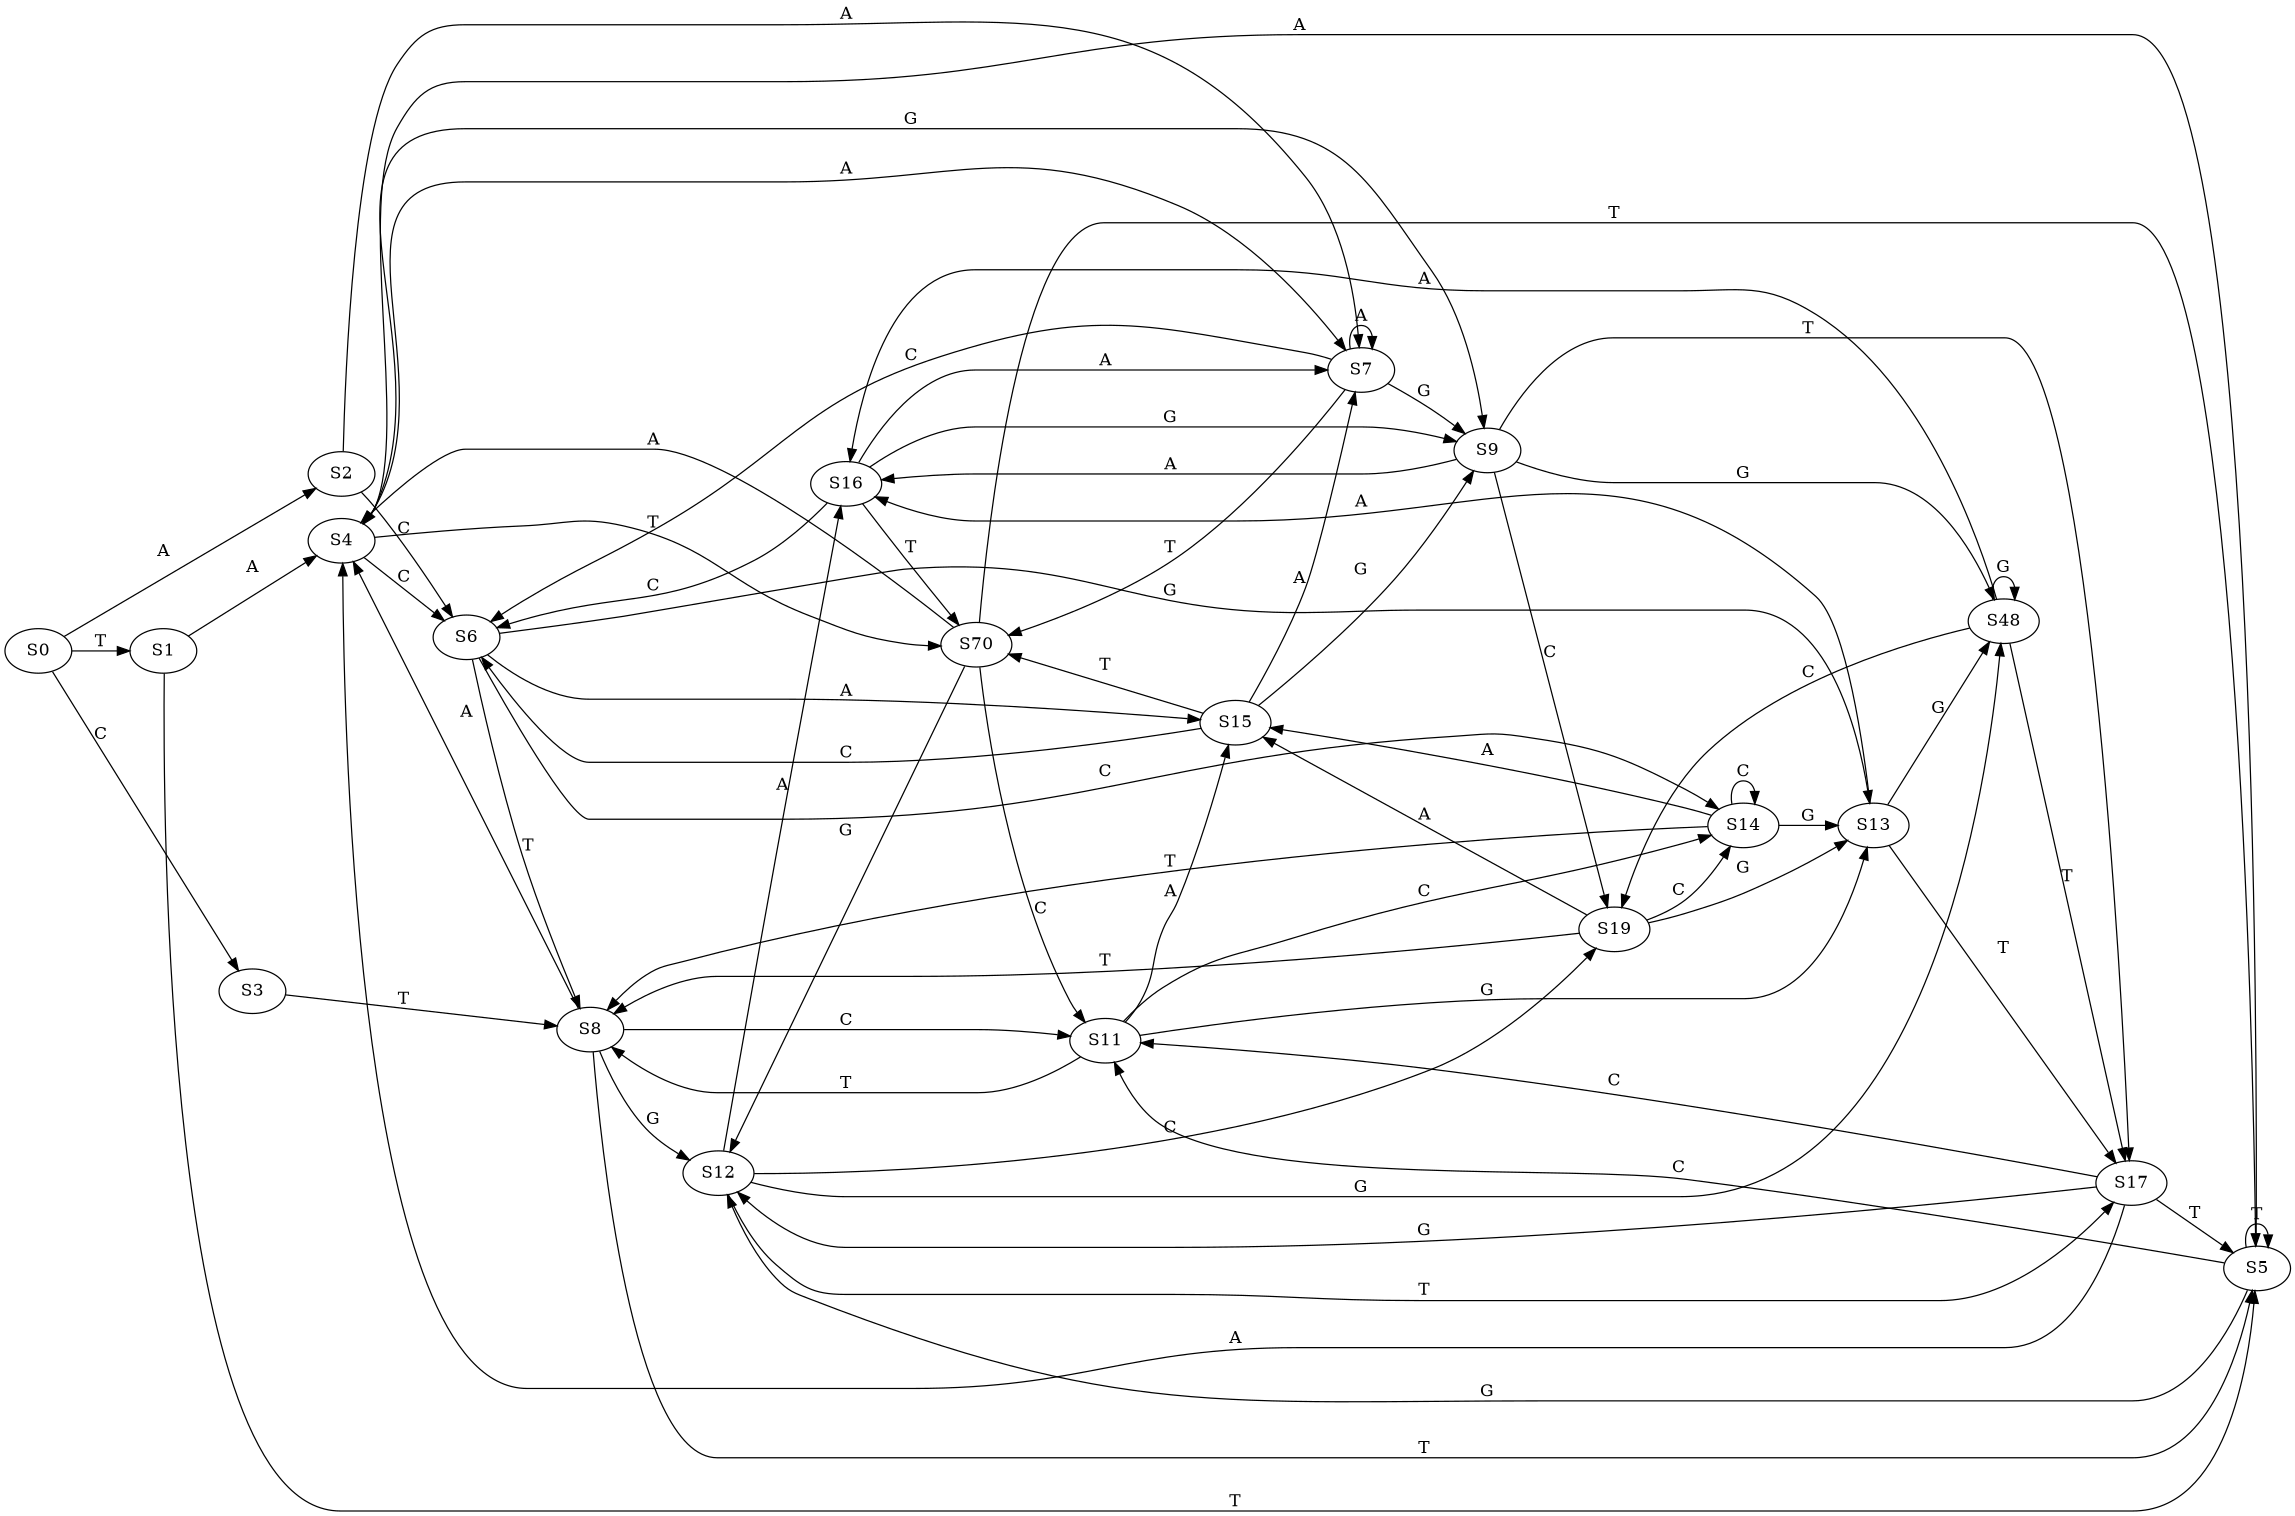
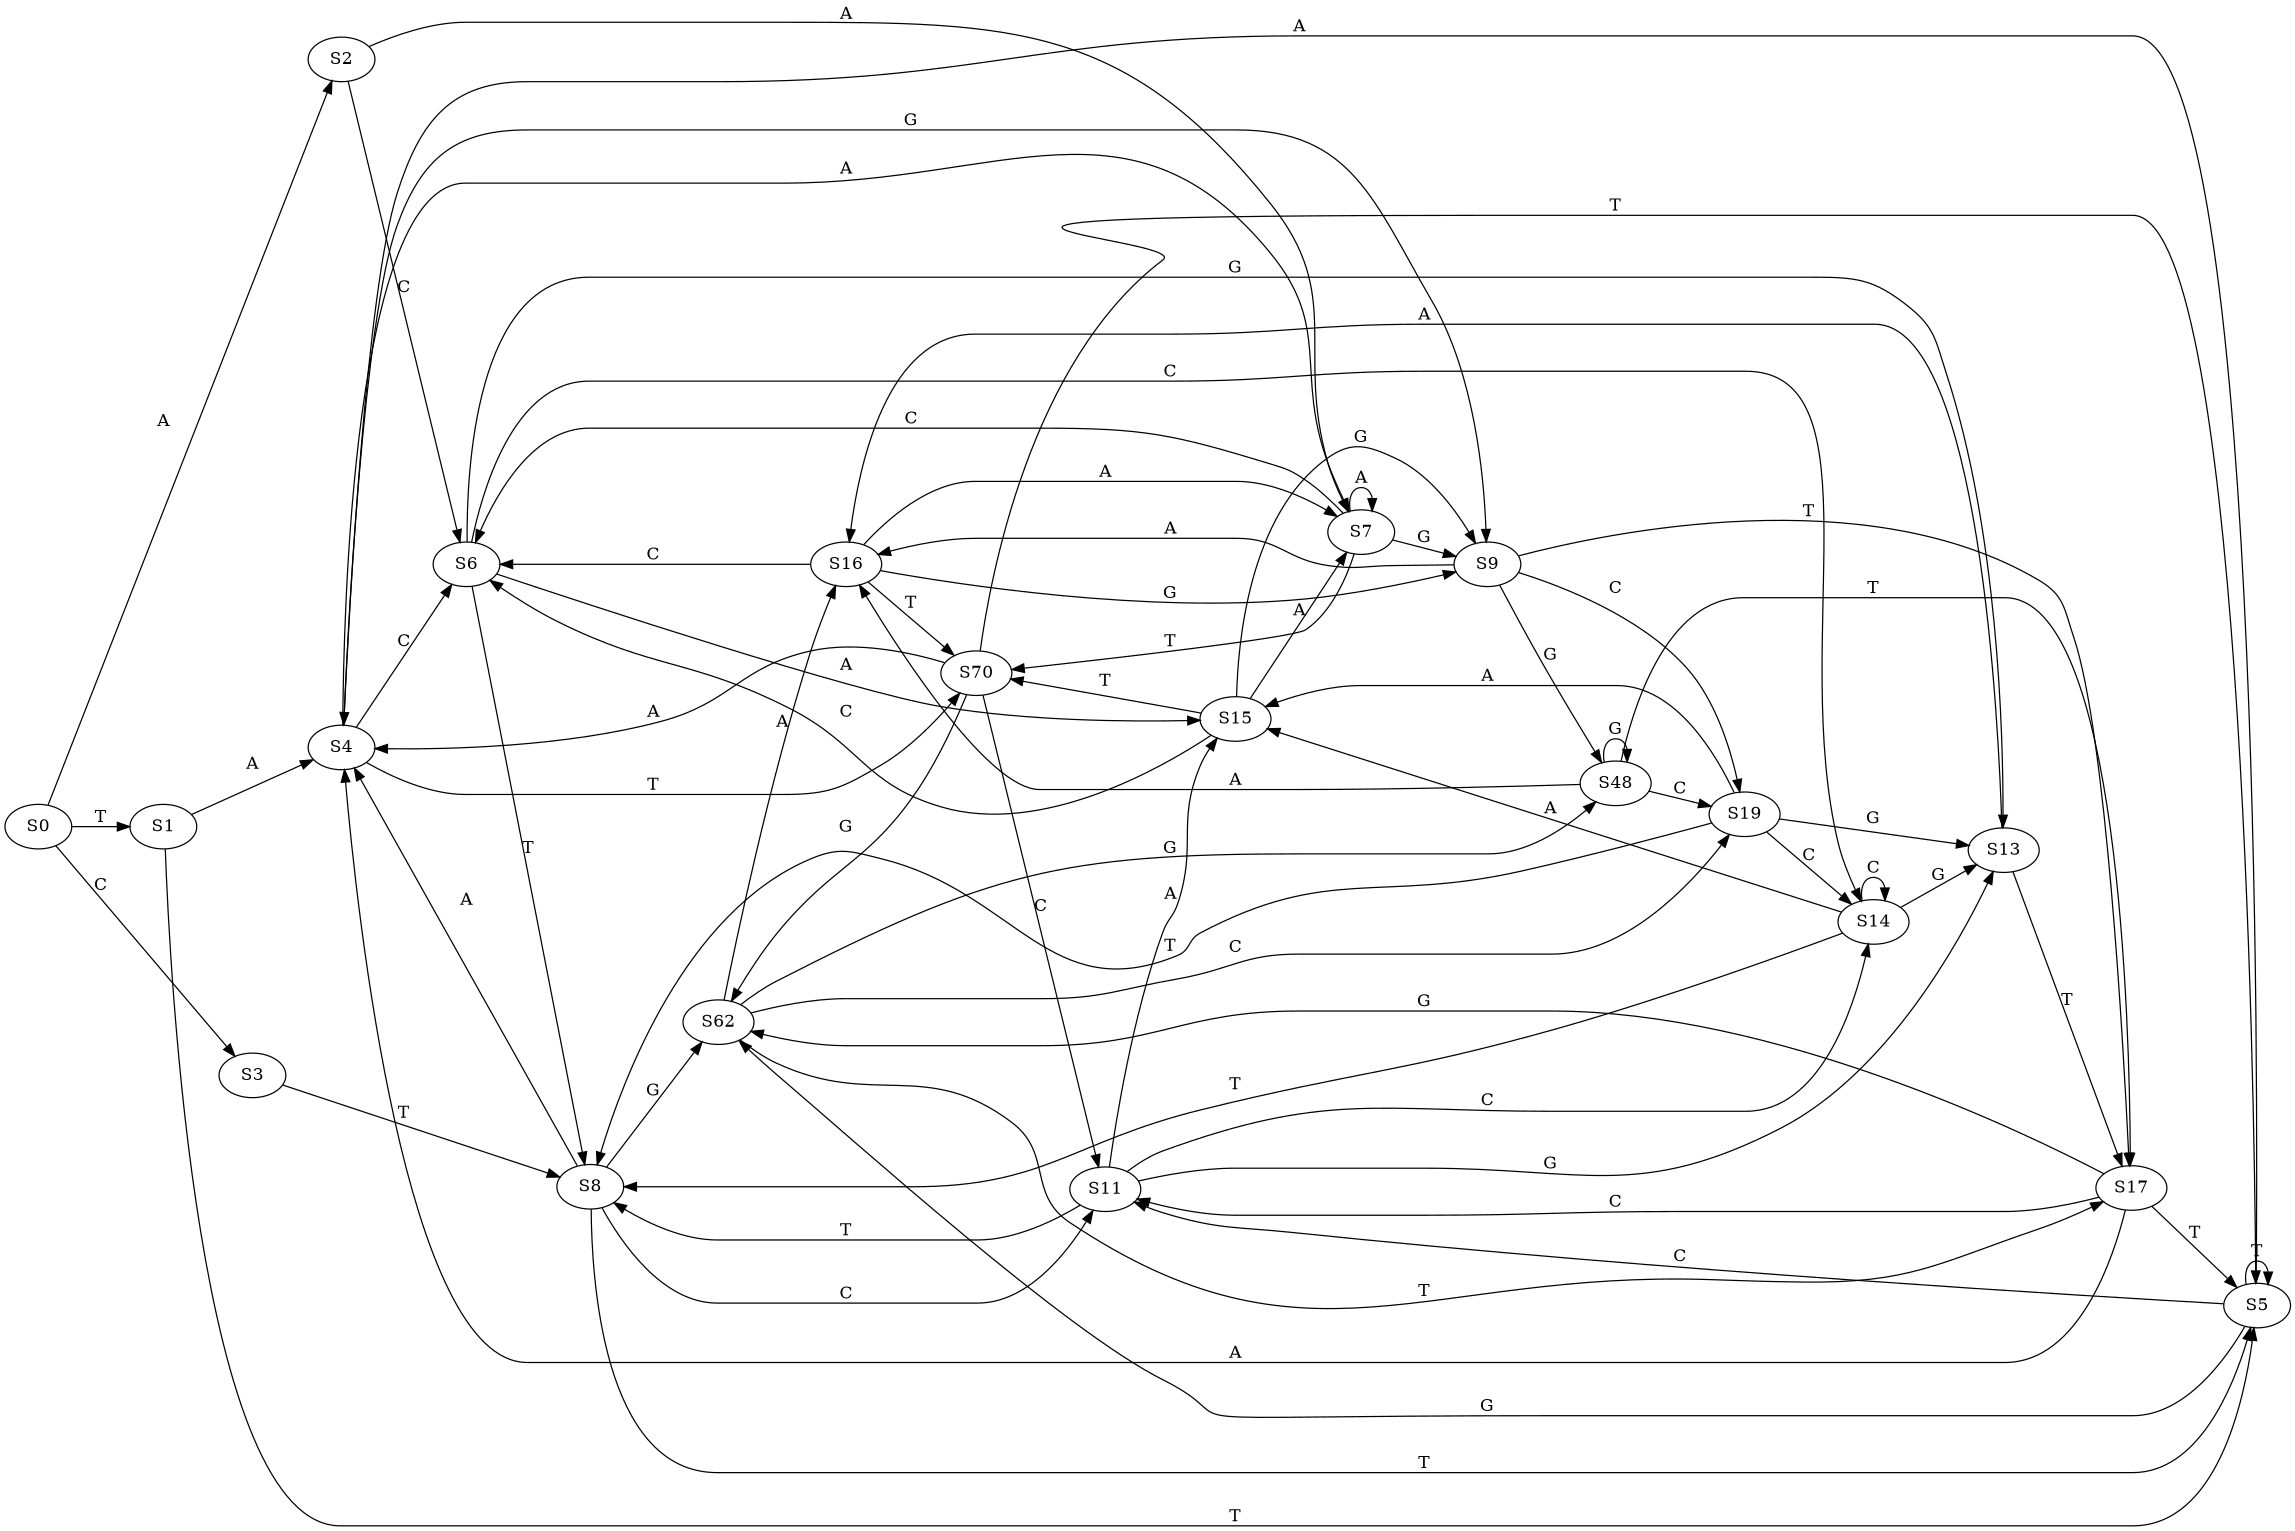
edge "S13" -> "S48": removed, label "G"
node "S12": label "S12" -> "S62"
